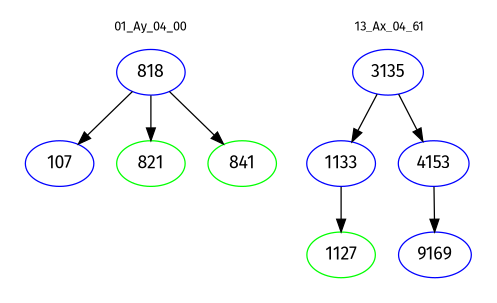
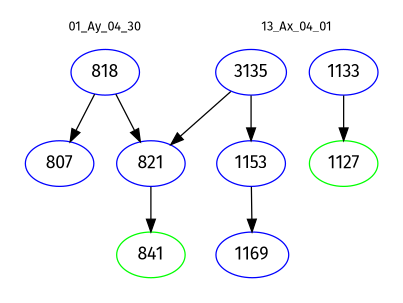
cluster "01_Ay_04_00": label "01_Ay_04_00" -> "01_Ay_04_30"
cluster "13_Ax_04_61": label "13_Ax_04_61" -> "13_Ax_04_01"
edge "3135" -> "1133": now "3135" -> "821"
edge "818" -> "841": now "821" -> "841"
node "107": label "107" -> "807"
node "821": color green -> blue
node "4153": label "4153" -> "1153"
node "9169": label "9169" -> "1169"
